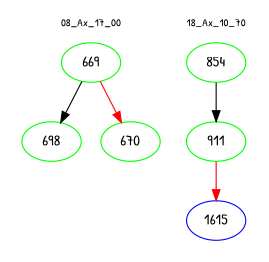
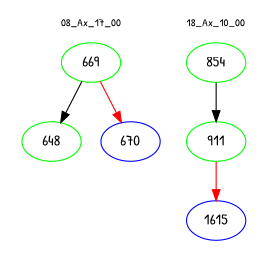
cluster "18_Ax_10_70": label "18_Ax_10_70" -> "18_Ax_10_00"
node "698": label "698" -> "648"
node "670": color green -> blue
